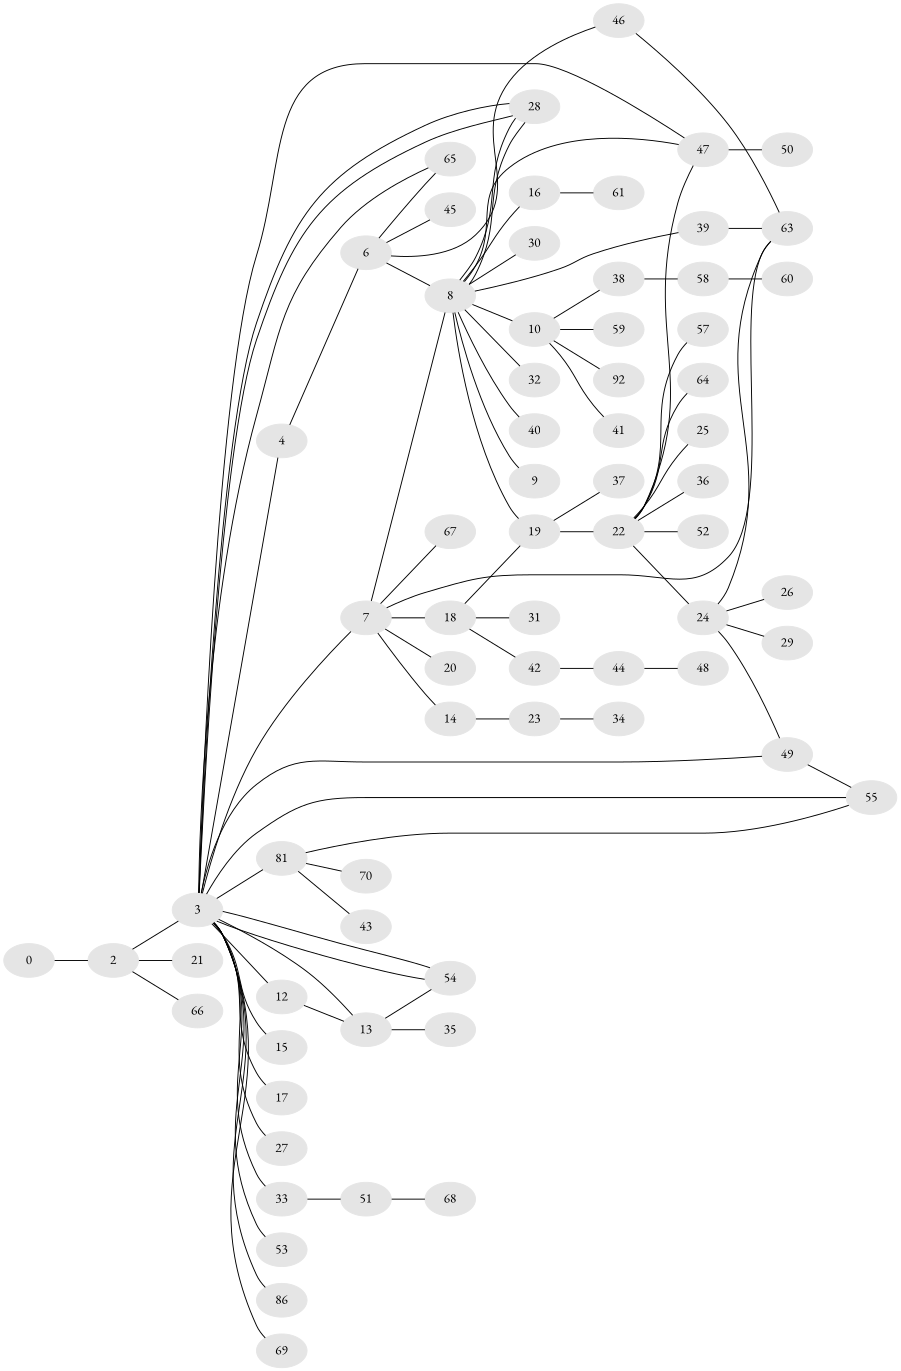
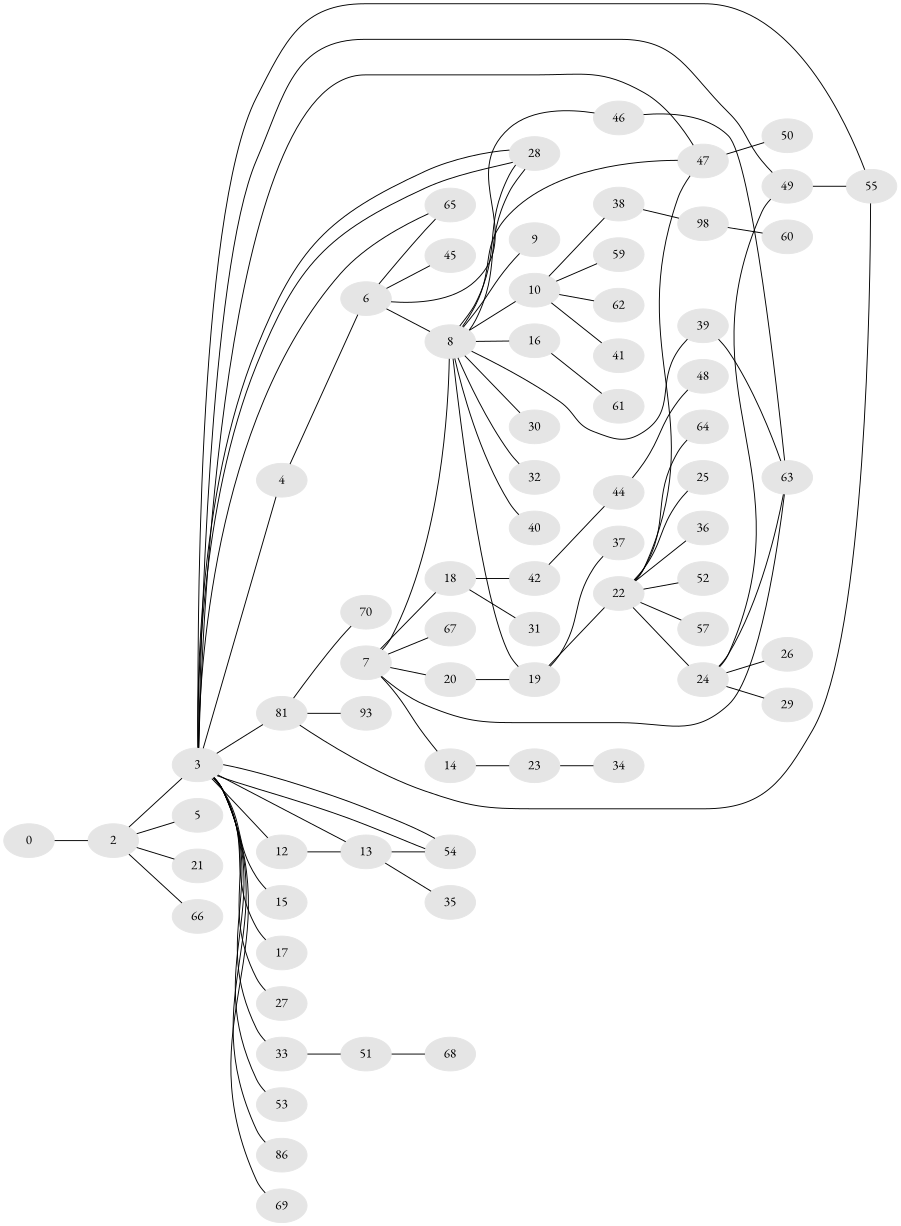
node "58": label "58" -> "98"
node "92": label "92" -> "62"
edge "19" -- "18": now "19" -- "20"
edge "7" -- "3": removed
node "5": added
node "43": label "43" -> "93"
